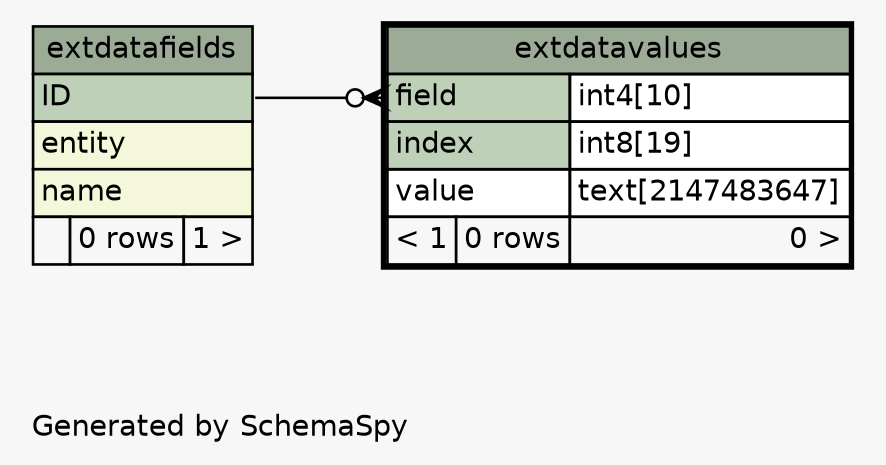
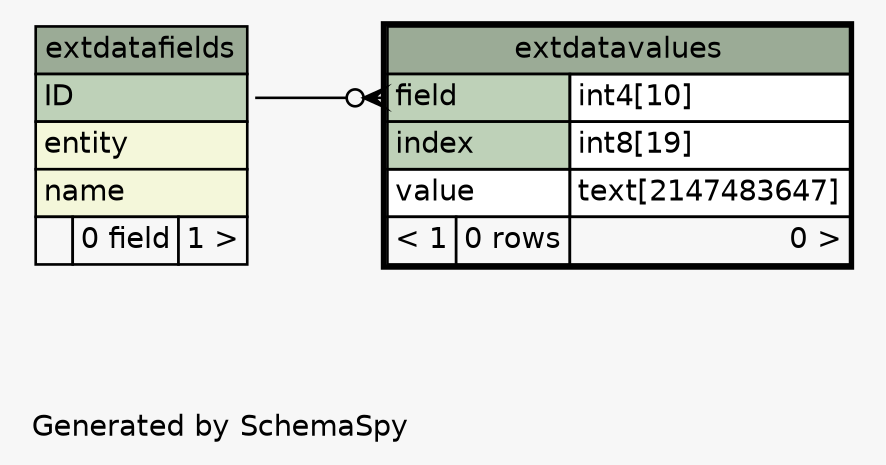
node "extdatafields": text "0 rows" -> "0 field"
